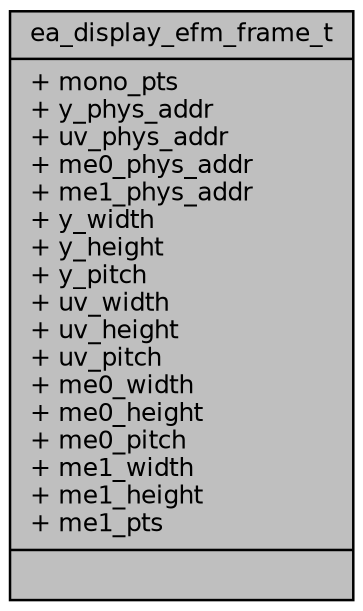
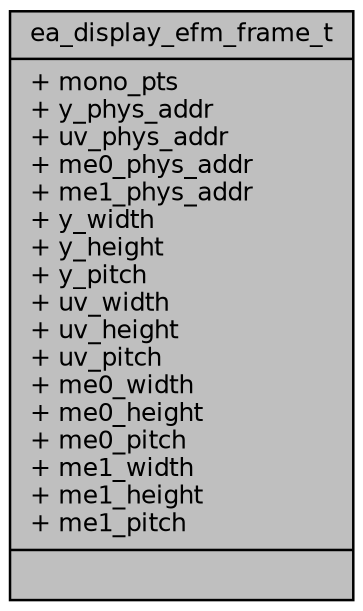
node "ea_display_efm_frame_t": text "+ me1_pts" -> "+ me1_pitch"
